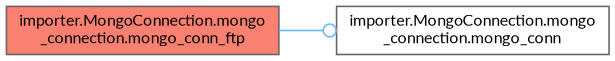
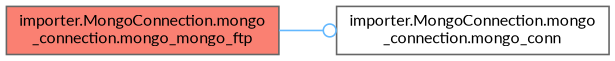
node "importer.MongoConnection.mongo _connection.mongo_conn_ftp": label "importer.MongoConnection.mongo _connection.mongo_conn_ftp" -> "importer.MongoConnection.mongo _connection.mongo_mongo_ftp"
